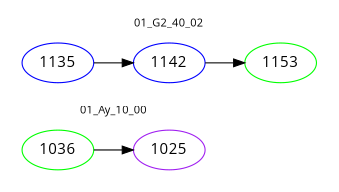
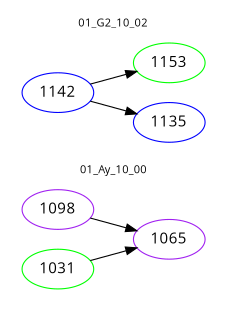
cluster "01_G2_40_02": label "01_G2_40_02" -> "01_G2_10_02"
edge "1135" -> "1142": reversed
node "1036": label "1036" -> "1031"
node "1025": label "1025" -> "1065"
node "1098": added
